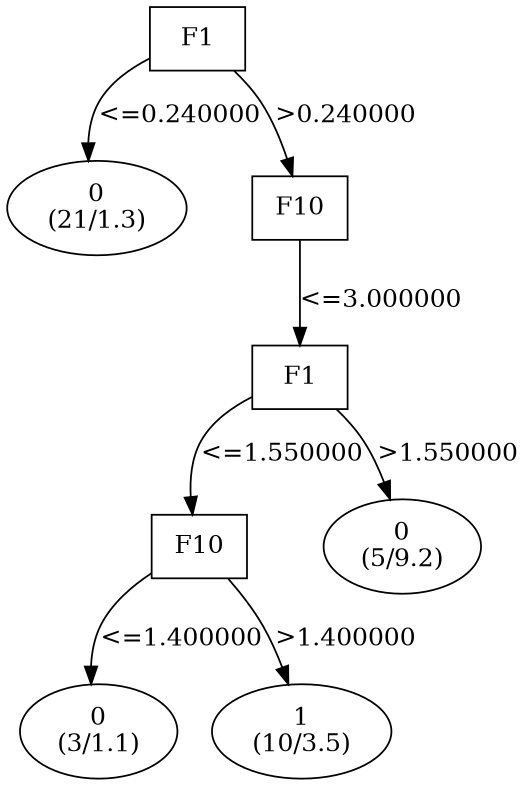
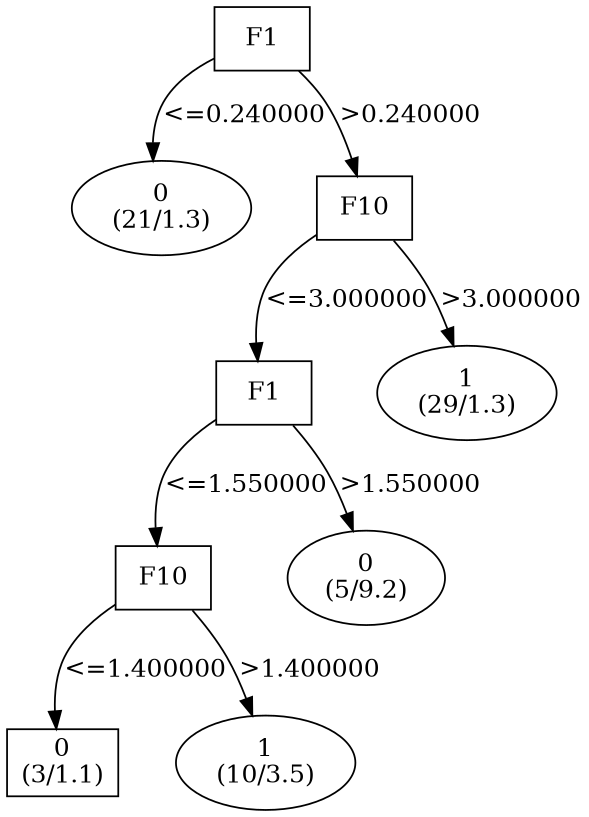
node "1 (29/1.3)": added
node "0 (3/1.1)": shape ellipse -> box
